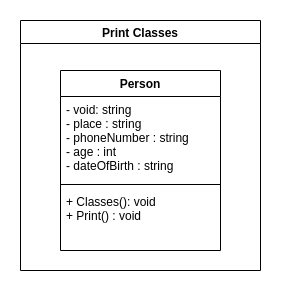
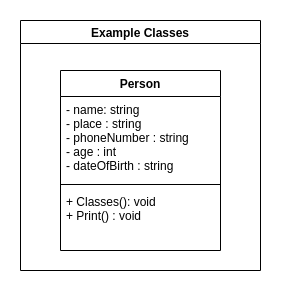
node "Print Classes": label "Print Classes" -> "Example Classes"
node "- void: string - place : string - phoneNumber : string - age : int - dateOfBirth : string": label "- void: string - place : string - phoneNumber : string - age : int - dateOfBirth : string" -> "- name: string - place : string - phoneNumber : string - age : int - dateOfBirth : string"
